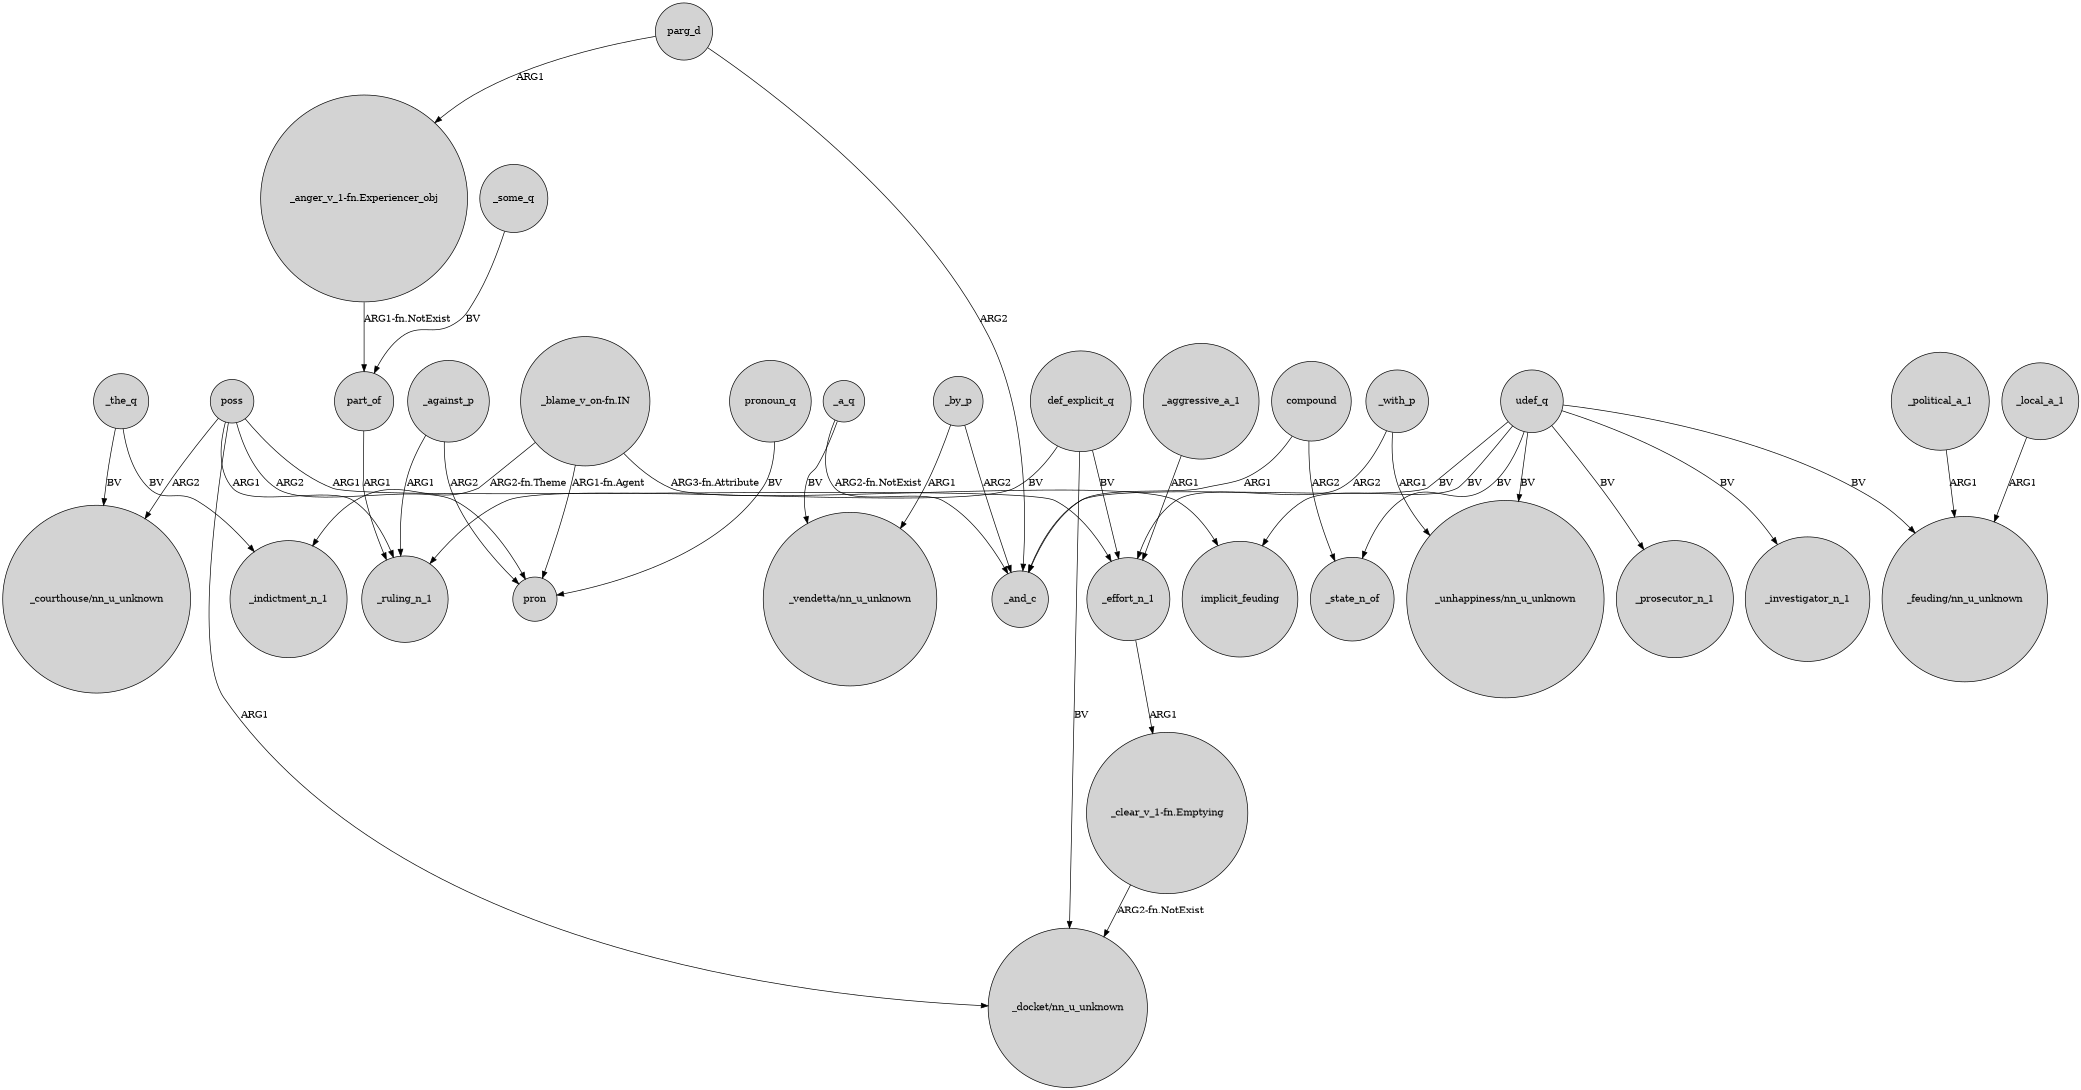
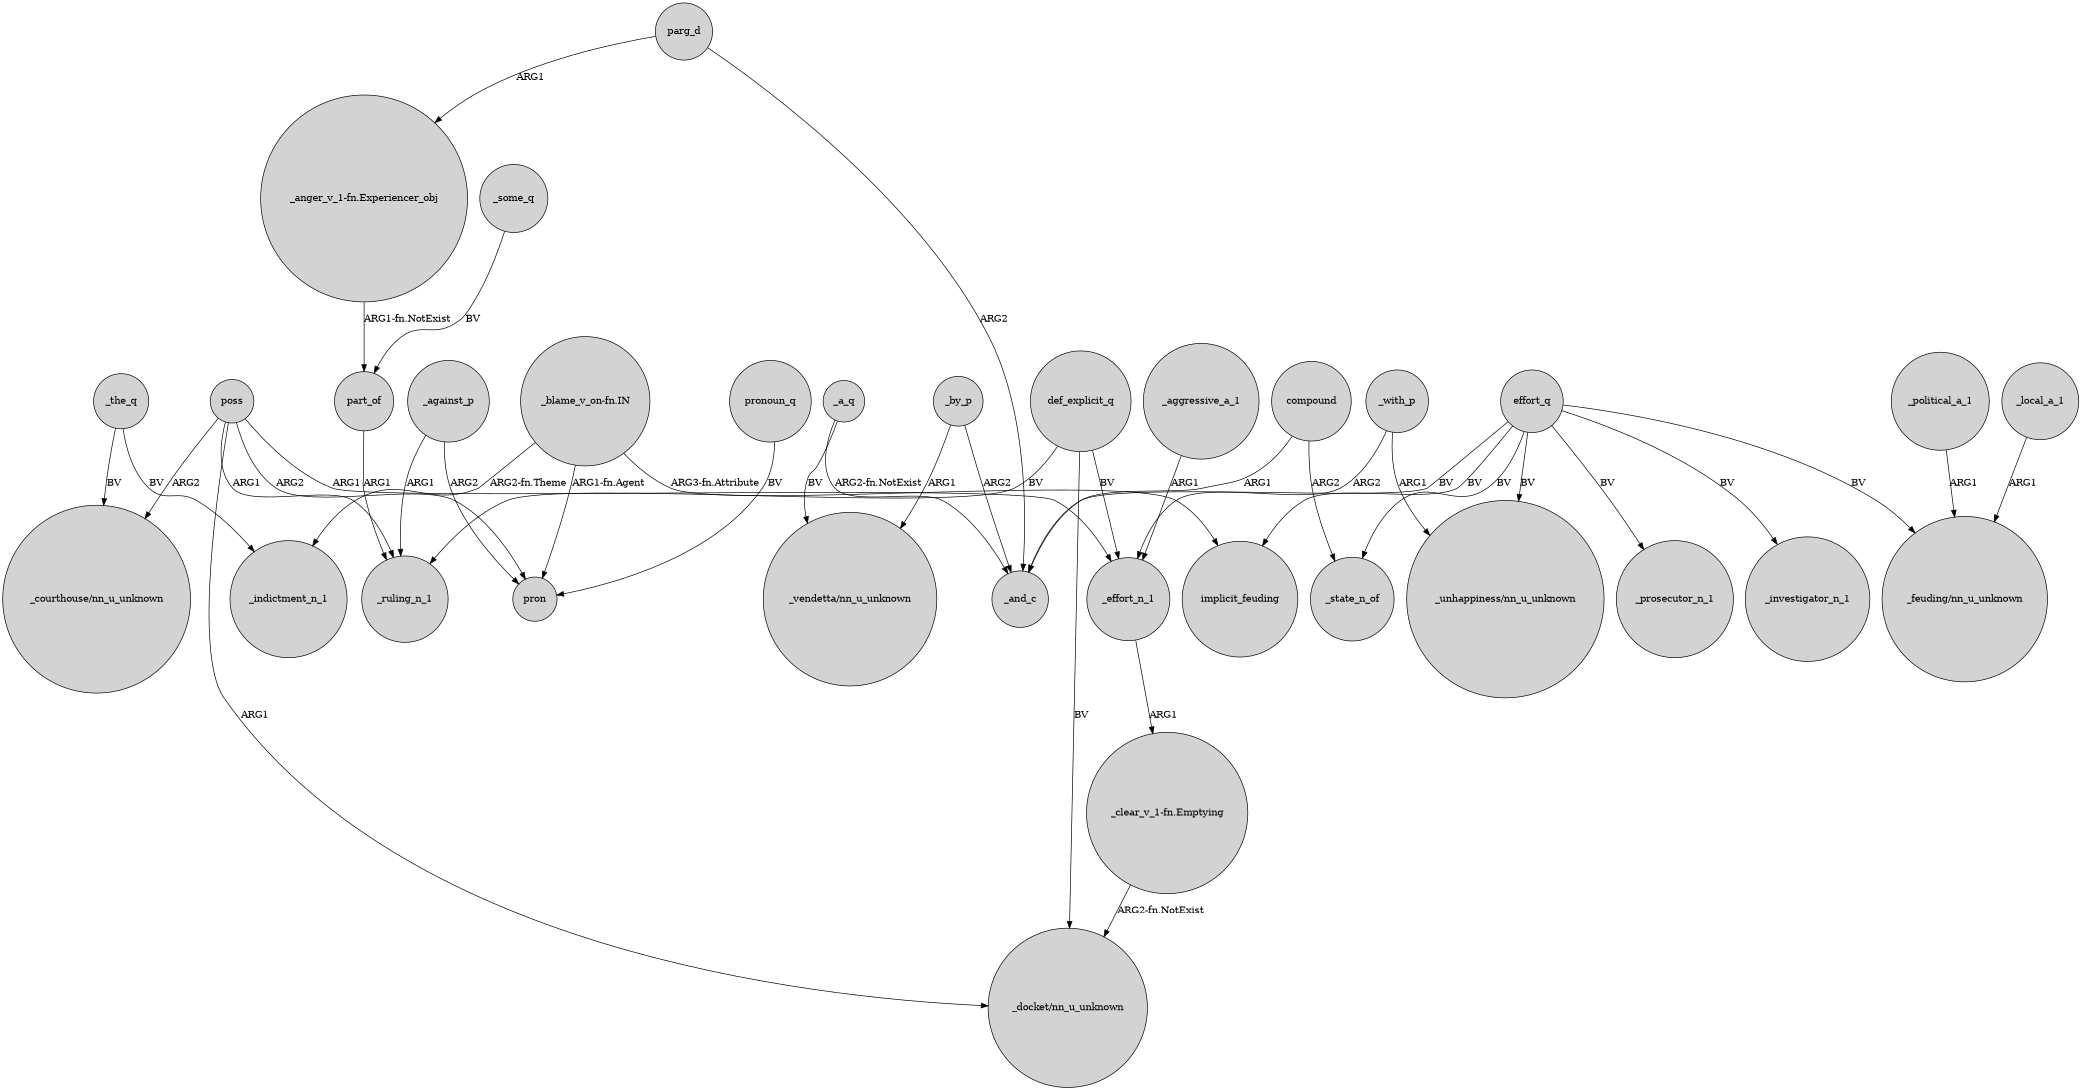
node "udef_q": label "udef_q" -> "effort_q"
